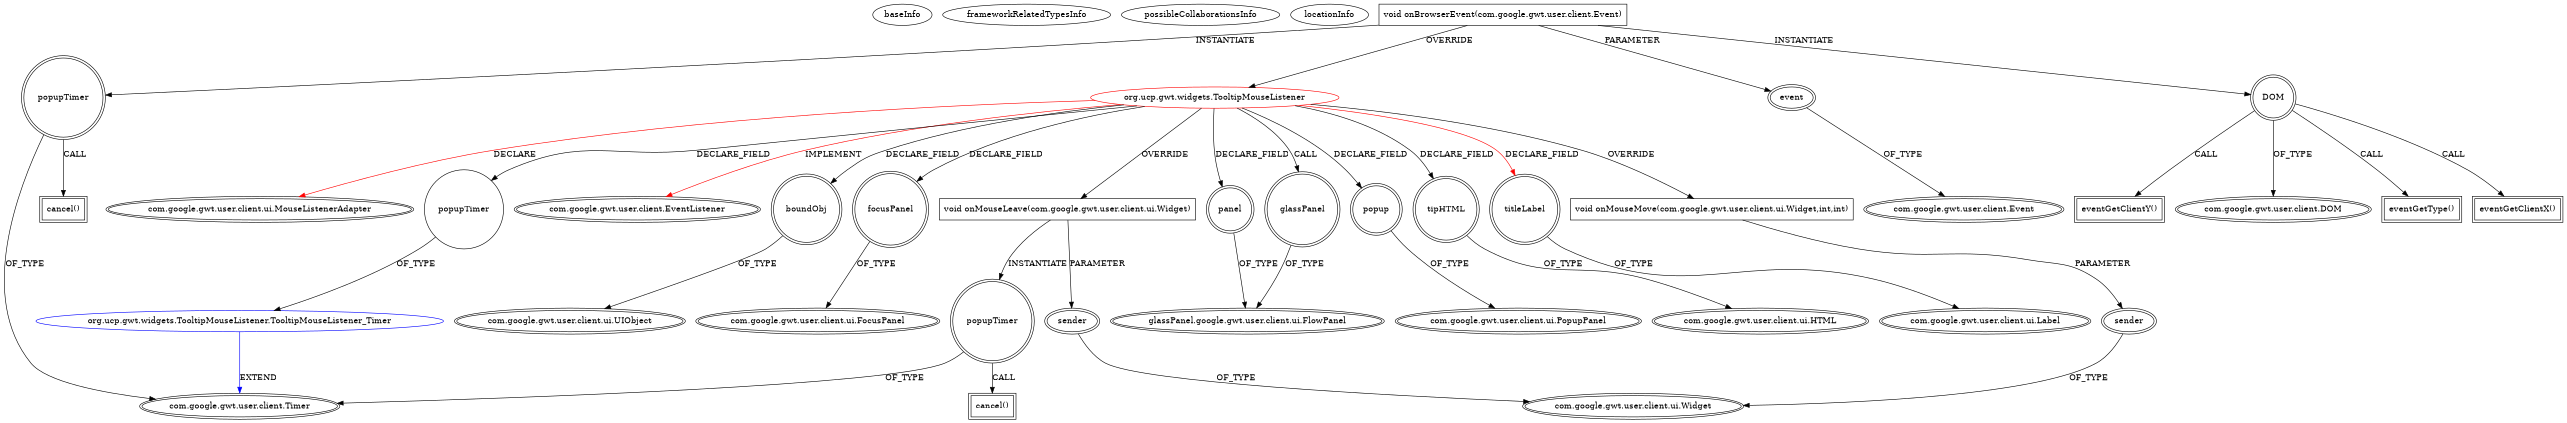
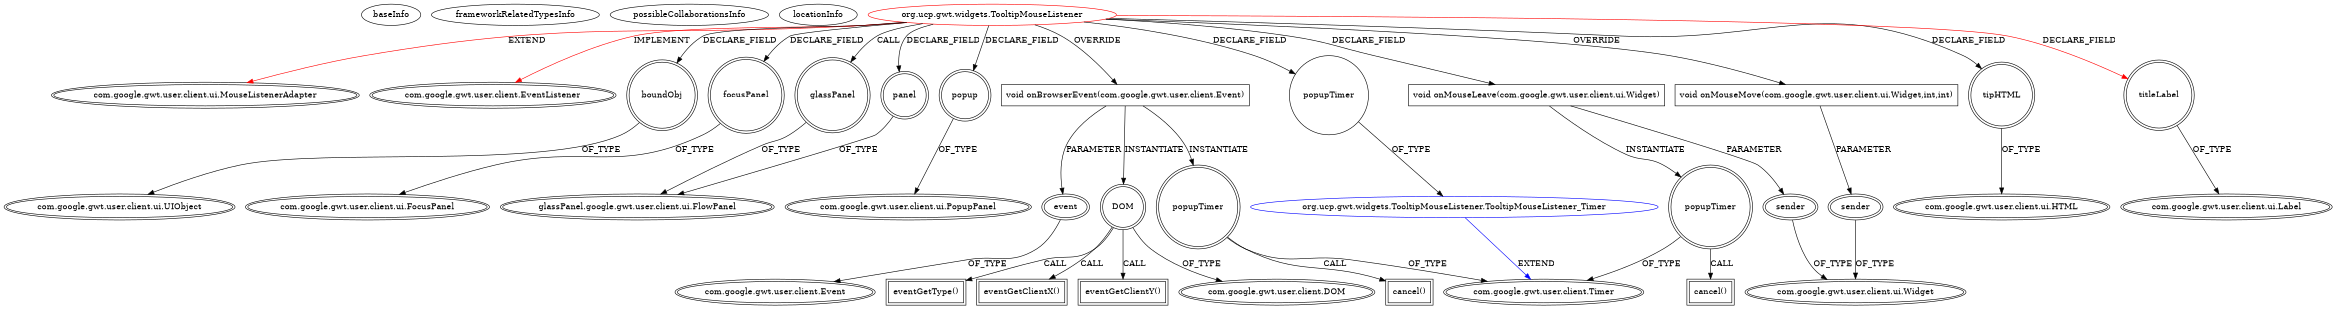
edge "void onBrowserEvent(com.google.gwt.user.client.Event)" -> "org.ucp.gwt.widgets.TooltipMouseListener": reversed
edge "org.ucp.gwt.widgets.TooltipMouseListener" -> "com.google.gwt.user.client.ui.MouseListenerAdapter": label "DECLARE" -> "EXTEND"
edge "org.ucp.gwt.widgets.TooltipMouseListener" -> "void onMouseLeave(com.google.gwt.user.client.ui.Widget)": label "OVERRIDE" -> "DECLARE_FIELD"
